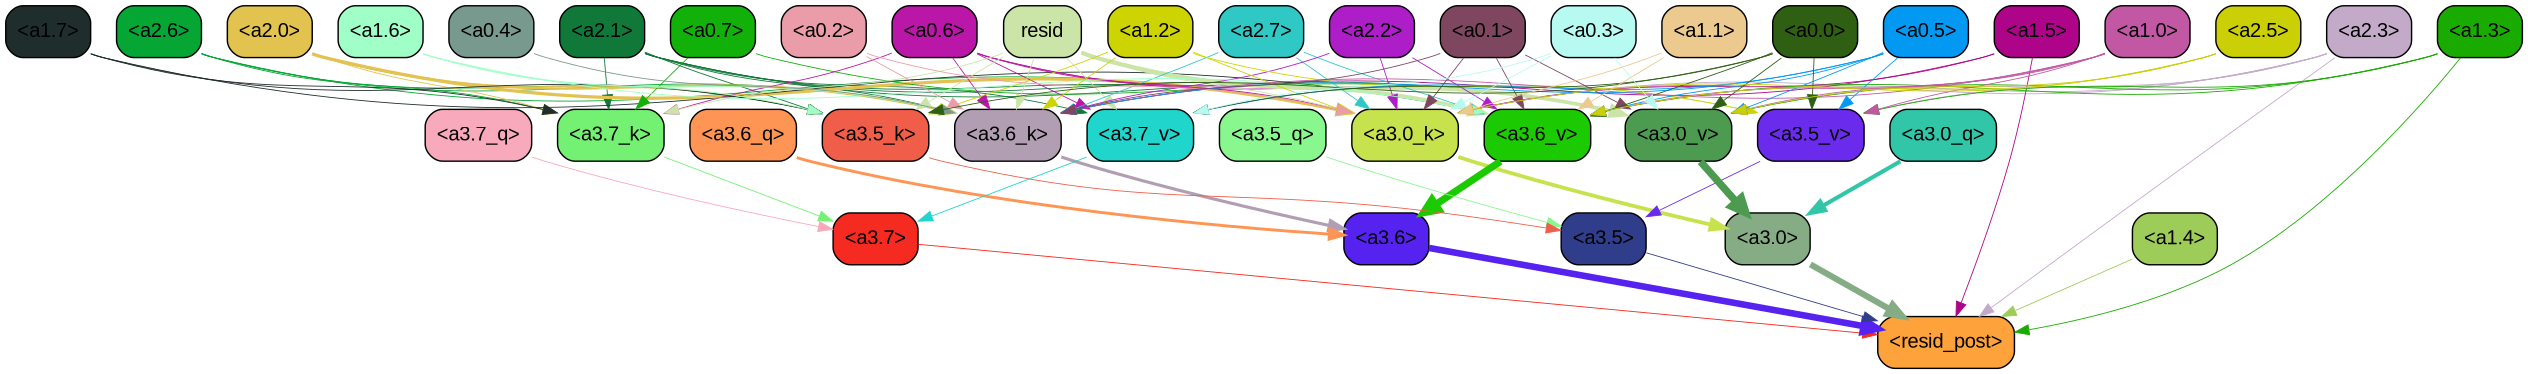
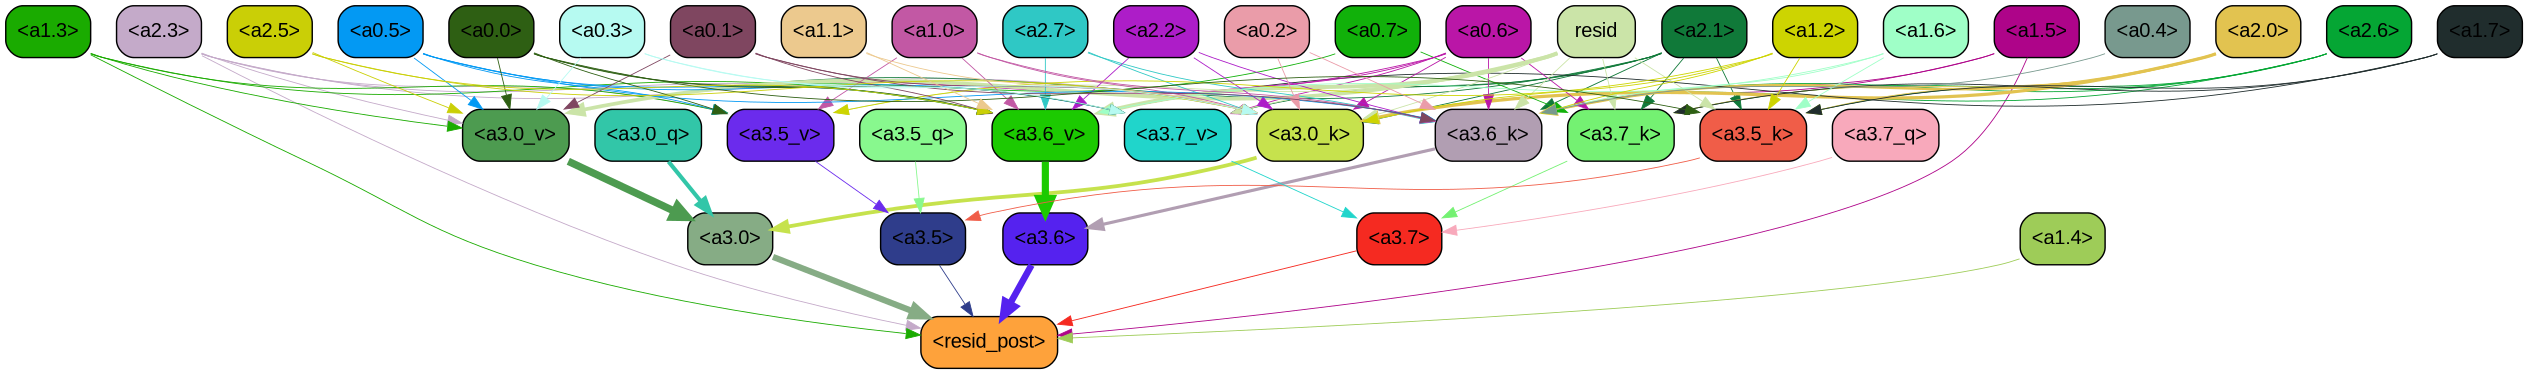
edge "<a1.0>" -> "<a3.0_v>": removed
node "<a3.6_q>": removed
